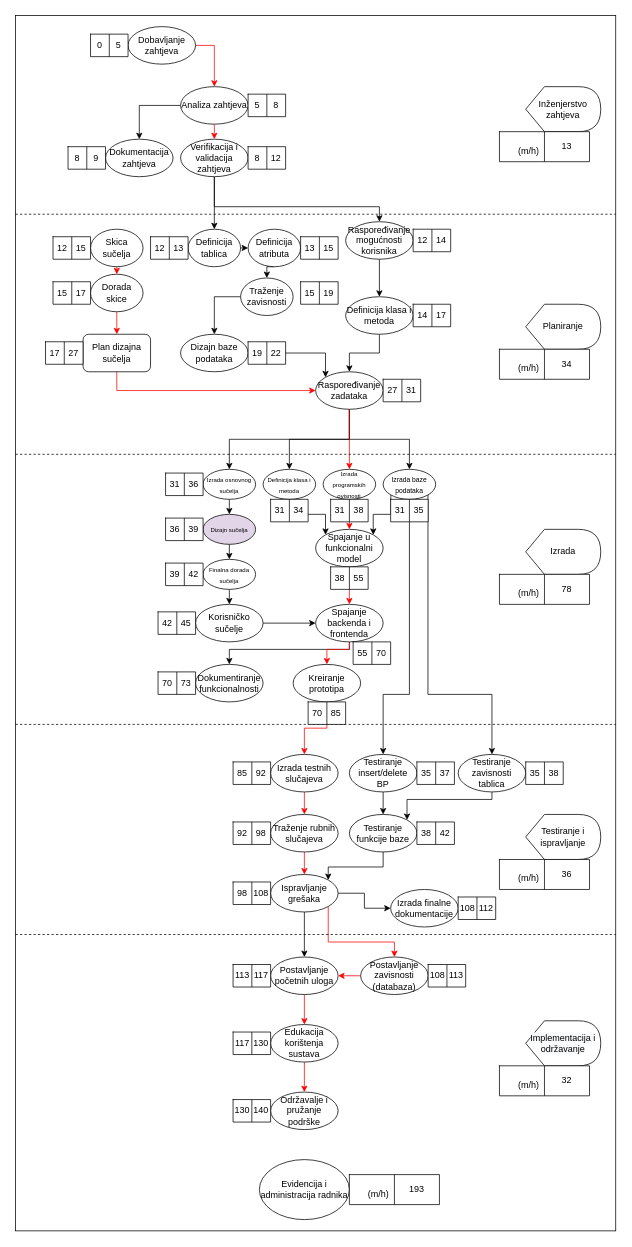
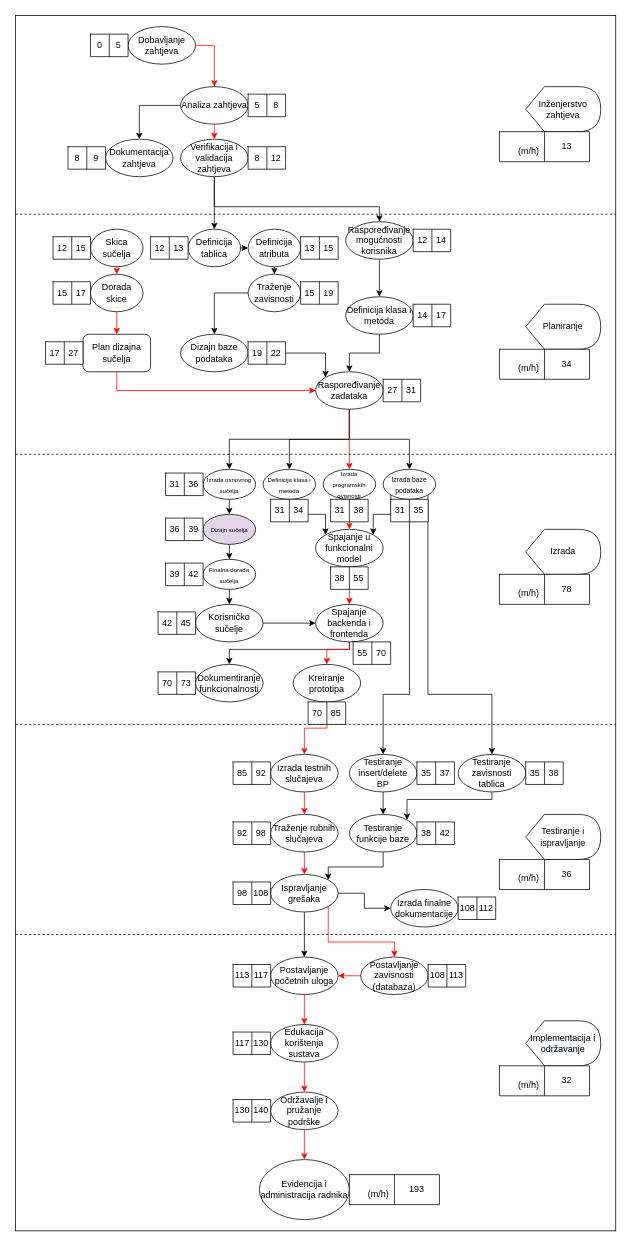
node "Traženje zavisnosti": moved (267, 297) -> (274, 293)
edge "Održavalje i pružanje podrške" -> "Evidencija i administracija radnika": added
